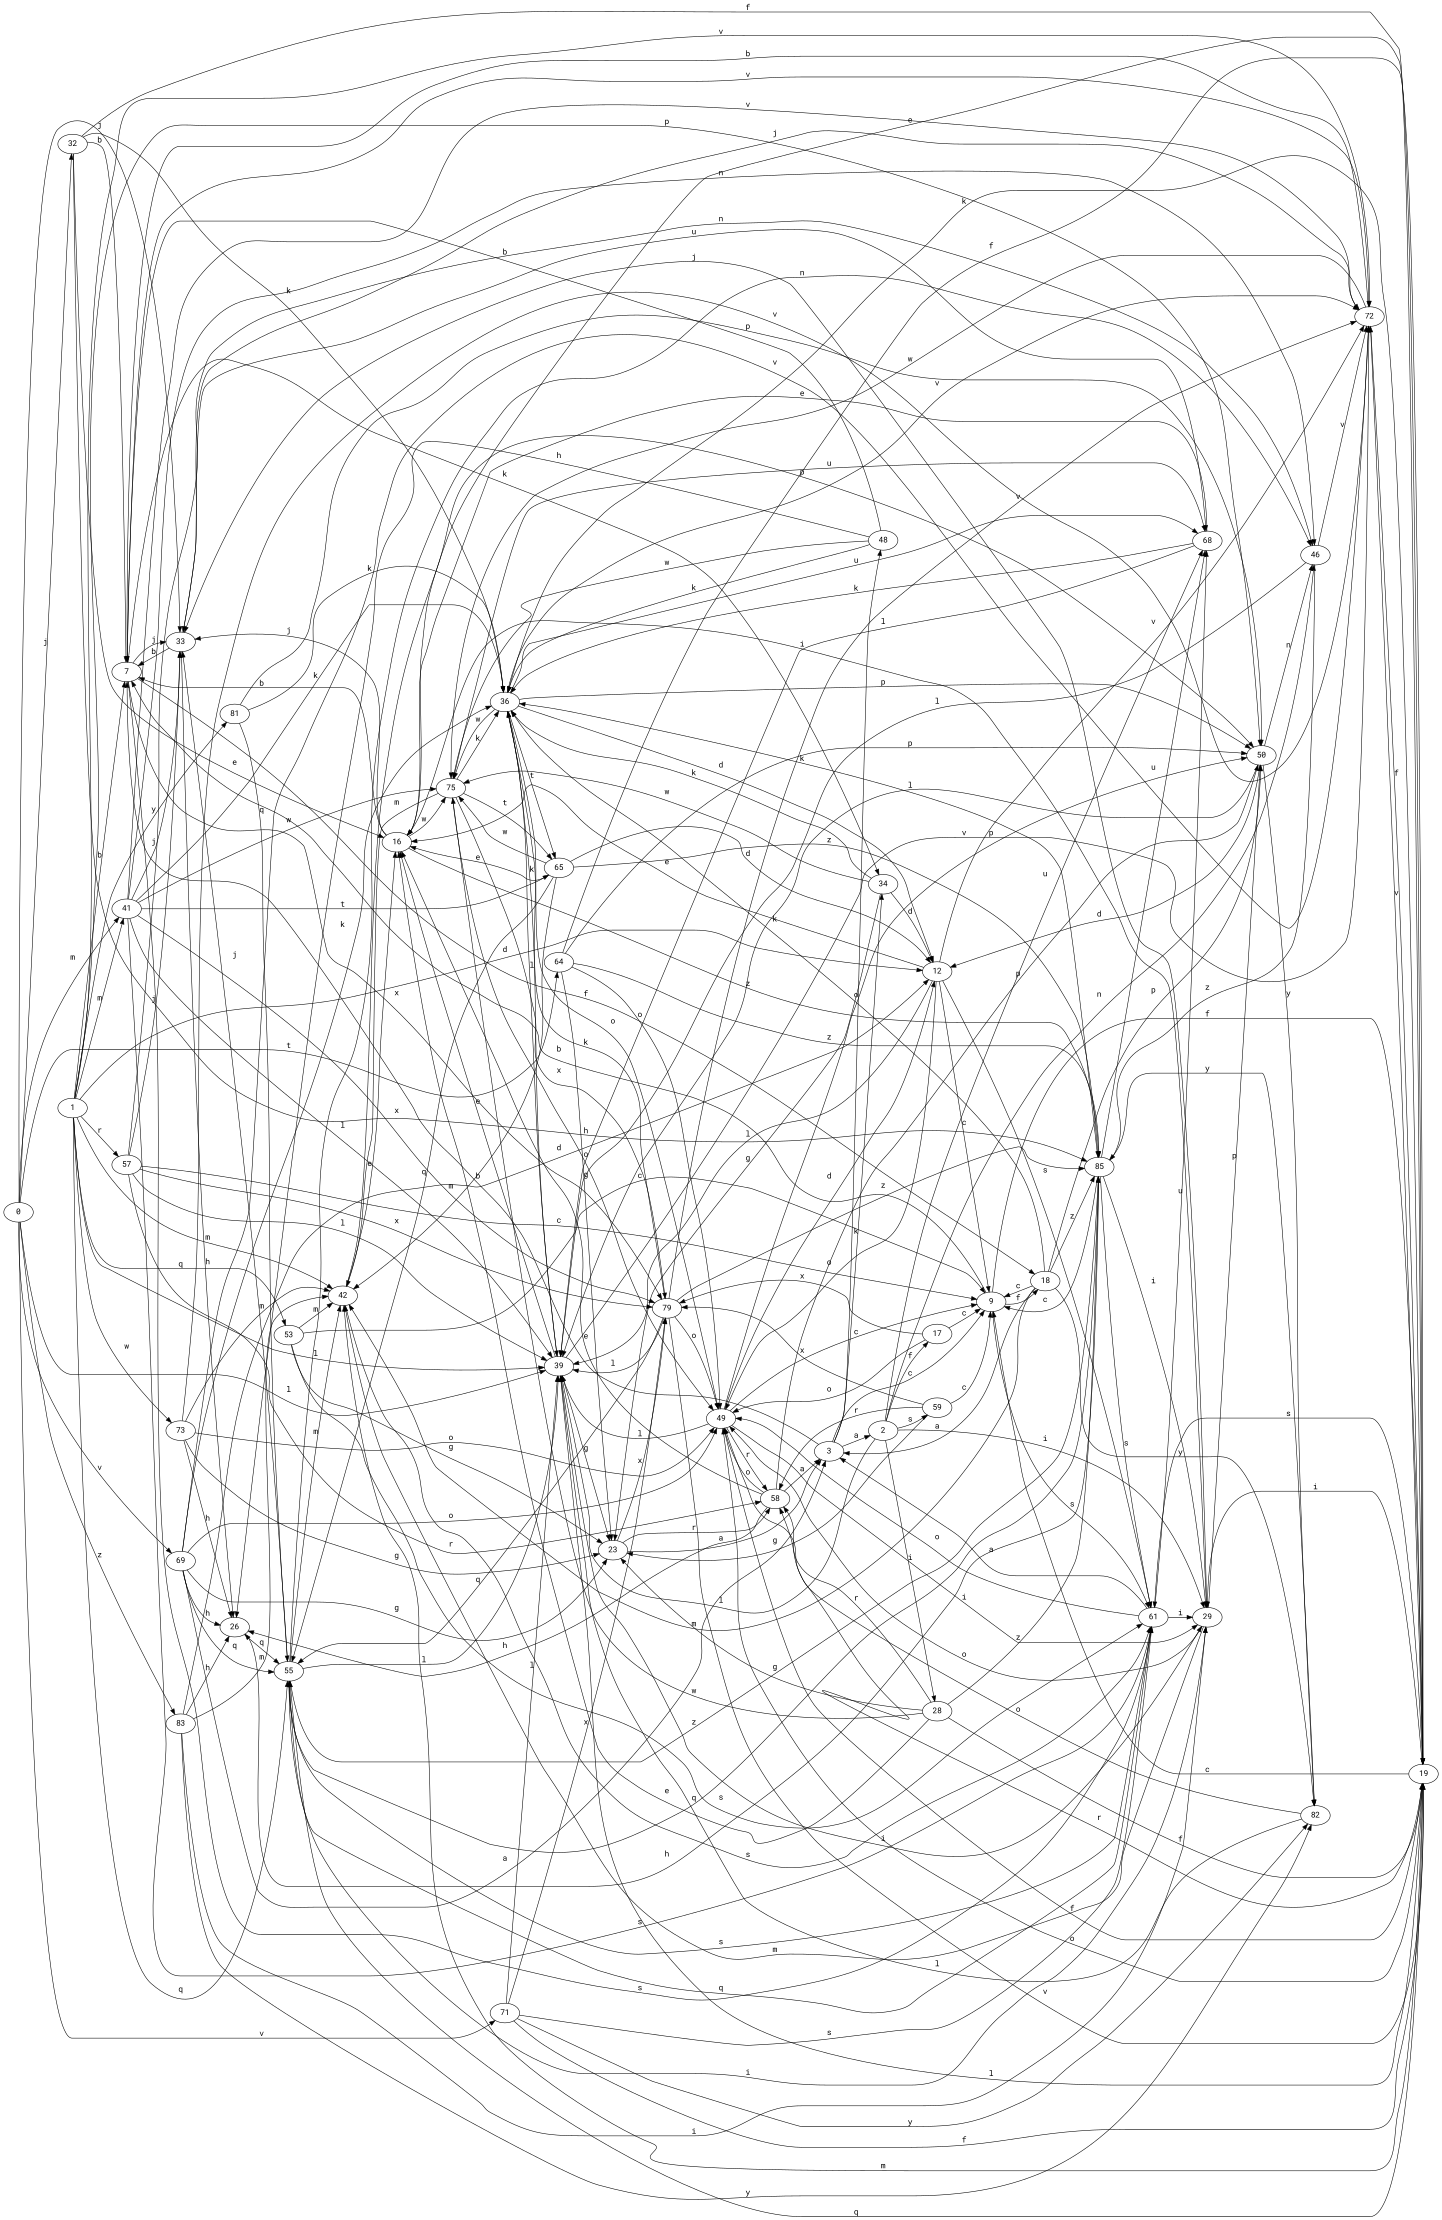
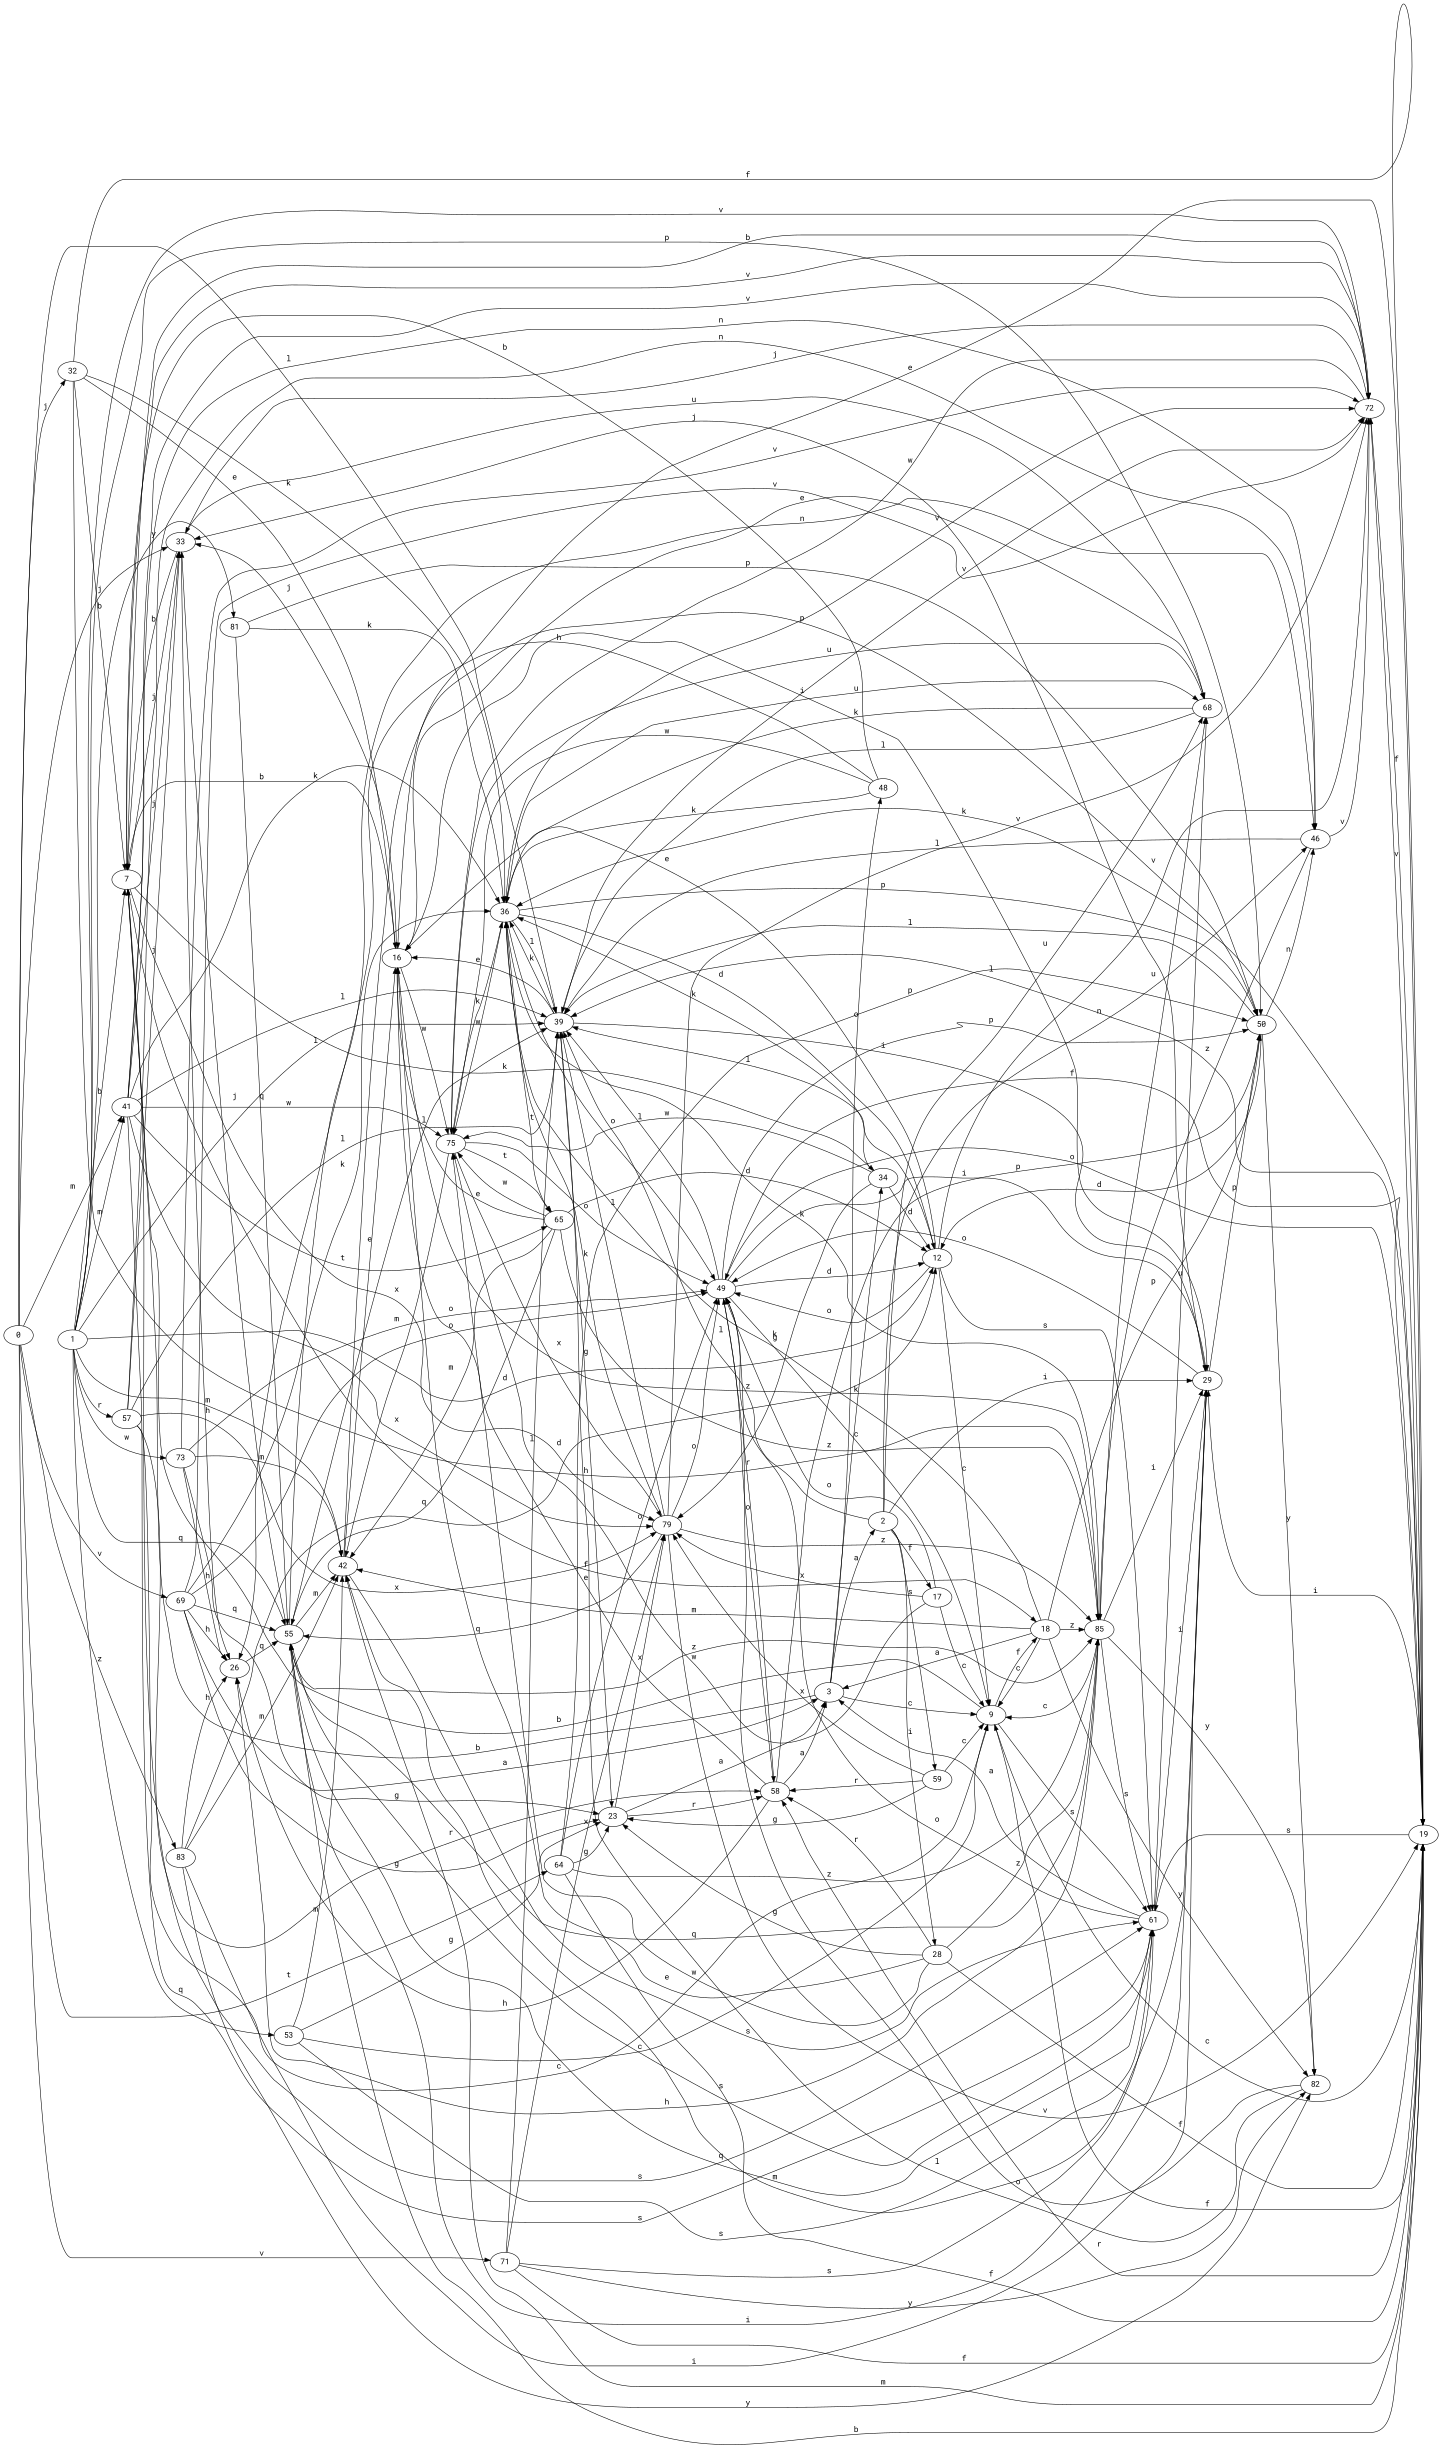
edge "34" -> "23": now "34" -> "79"
edge "17" -> "75": added, label "w"
edge "19" -> "55": label "q" -> "b"
